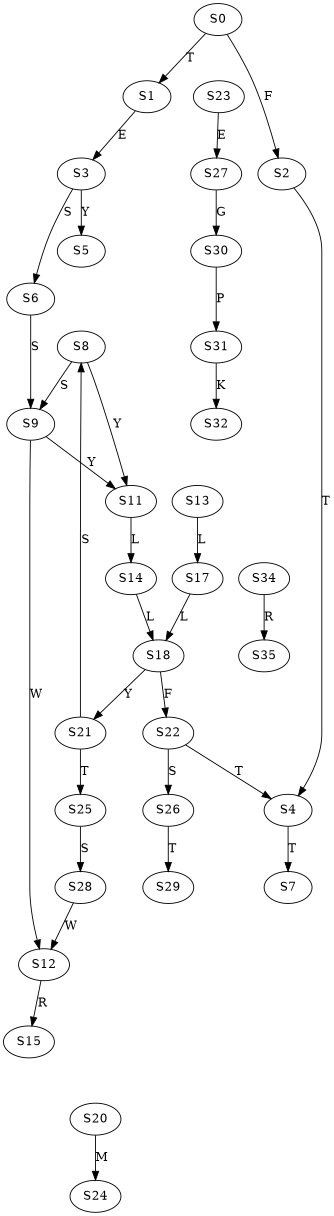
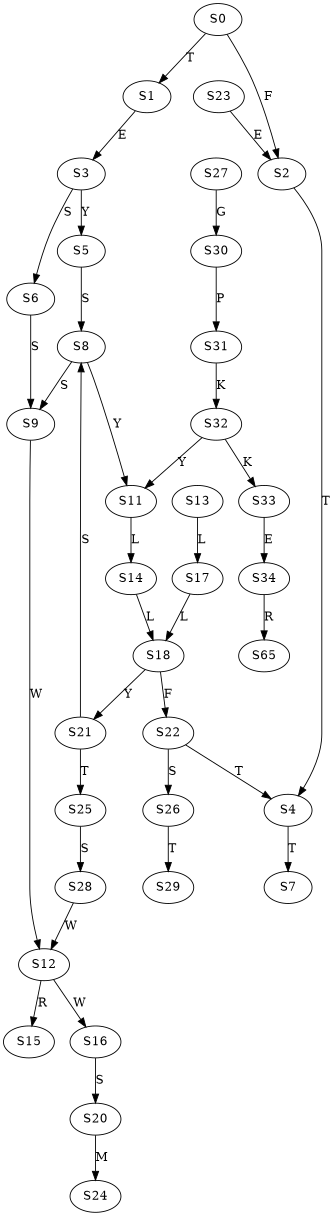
edge "S23" -> "S27": now "S23" -> "S2"
edge "S5" -> "S8": added, label "S"
edge "S9" -> "S11": now "S32" -> "S11"
node "S33": added
node "S35": label "S35" -> "S65"
node "S16": added
